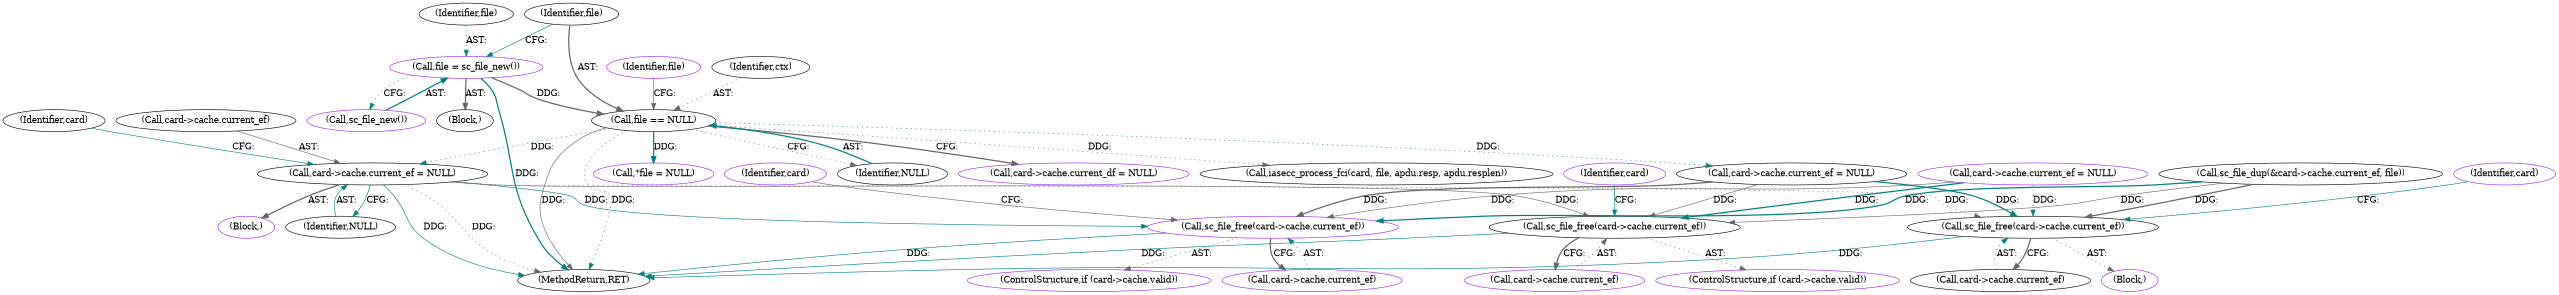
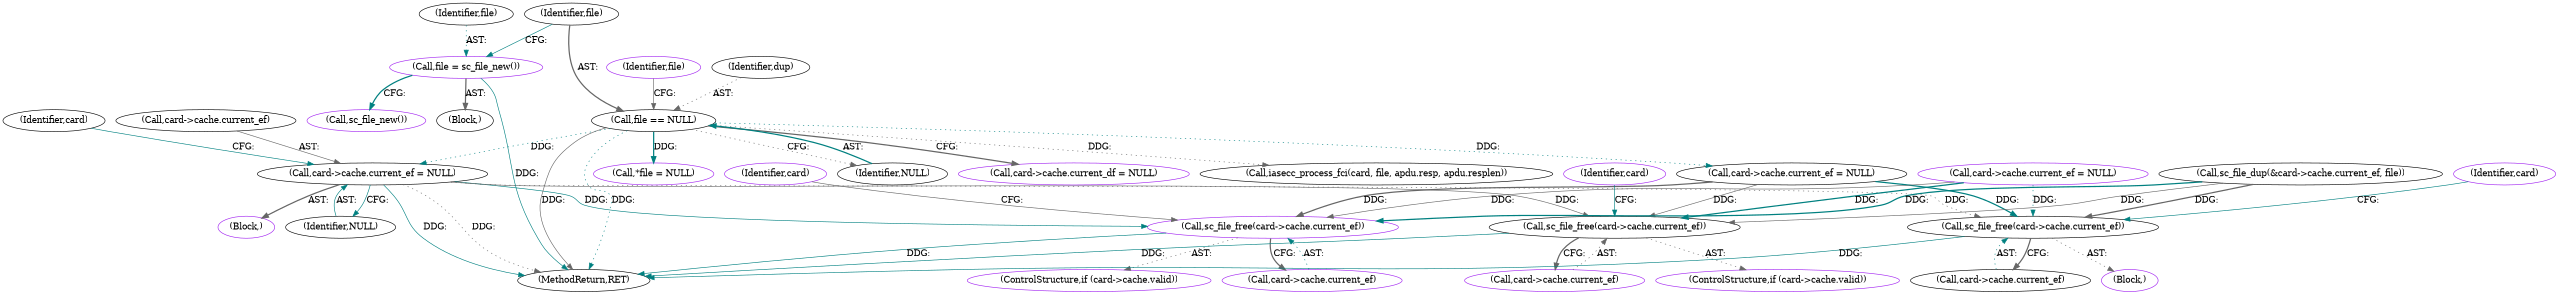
node "(Identifier,ctx)": label "(Identifier,ctx)" -> "(Identifier,dup)"
edge "(Call,file = sc_file_new())" -> "(Call,sc_file_new())": style dotted -> bold
edge "(Call,sc_file_new())" -> "(Call,file = sc_file_new())": removed, label "AST:"
edge "(Call,file = sc_file_new())" -> "(Call,file == NULL)": removed, label "DDG:"
edge "(Call,file = sc_file_new())" -> "(MethodReturn,RET)": style bold -> solid
